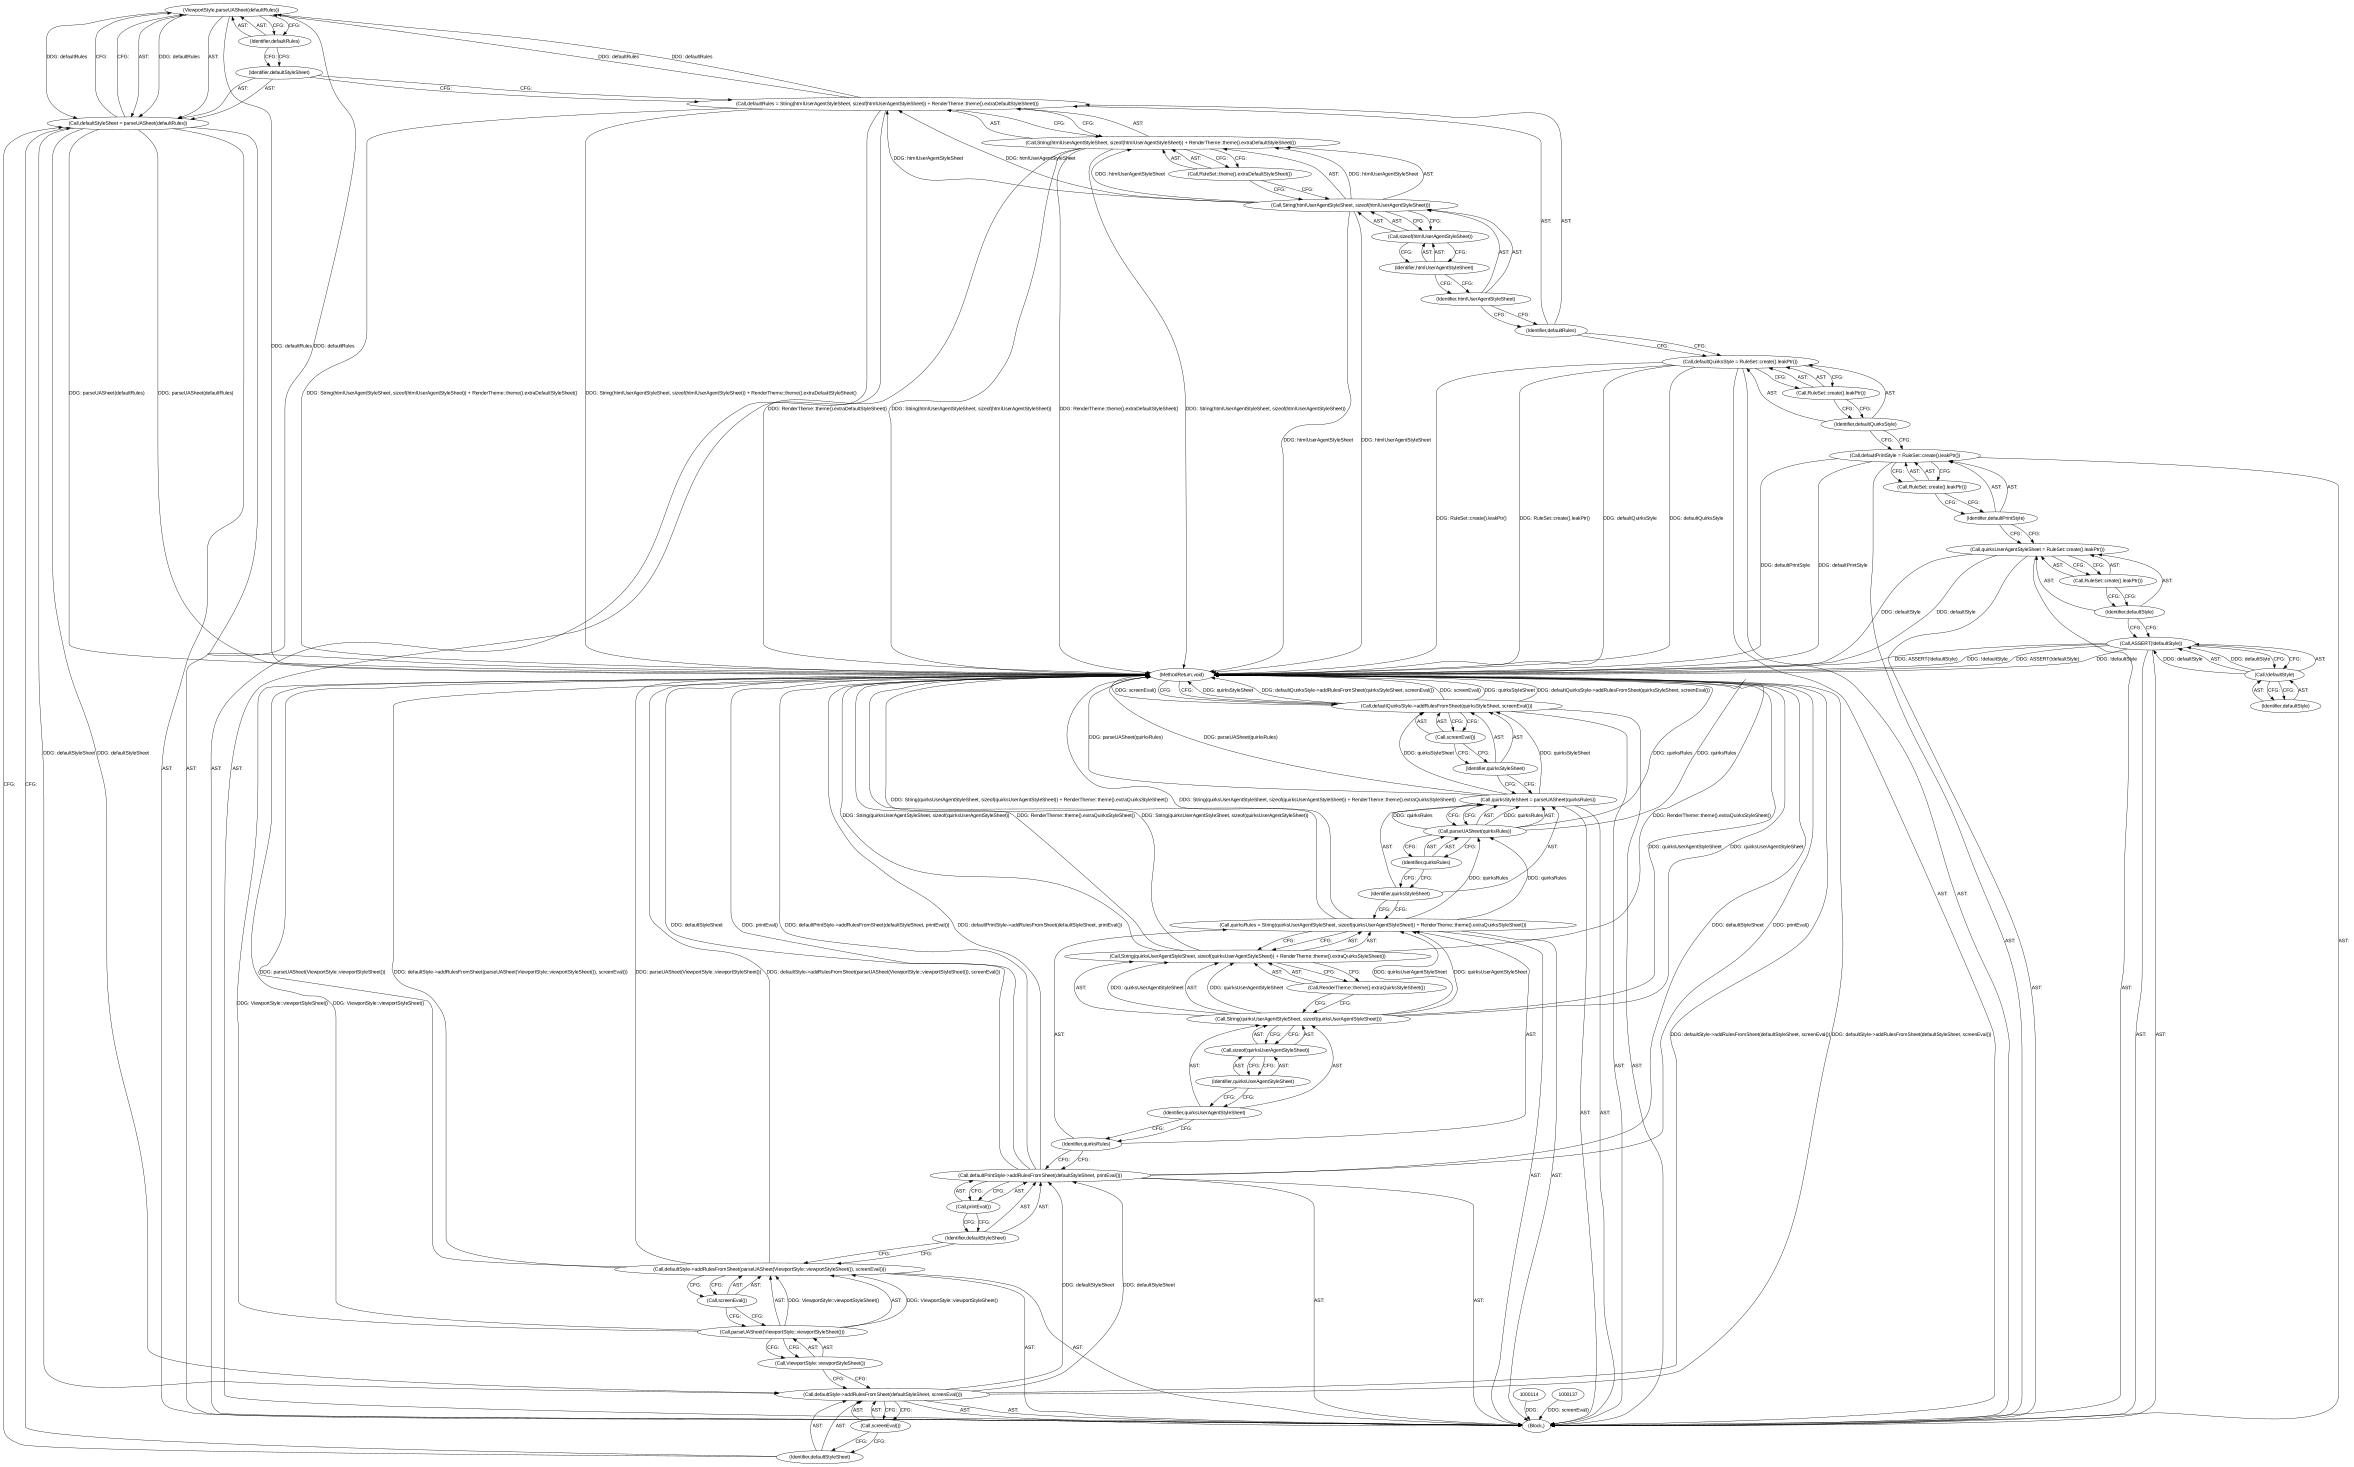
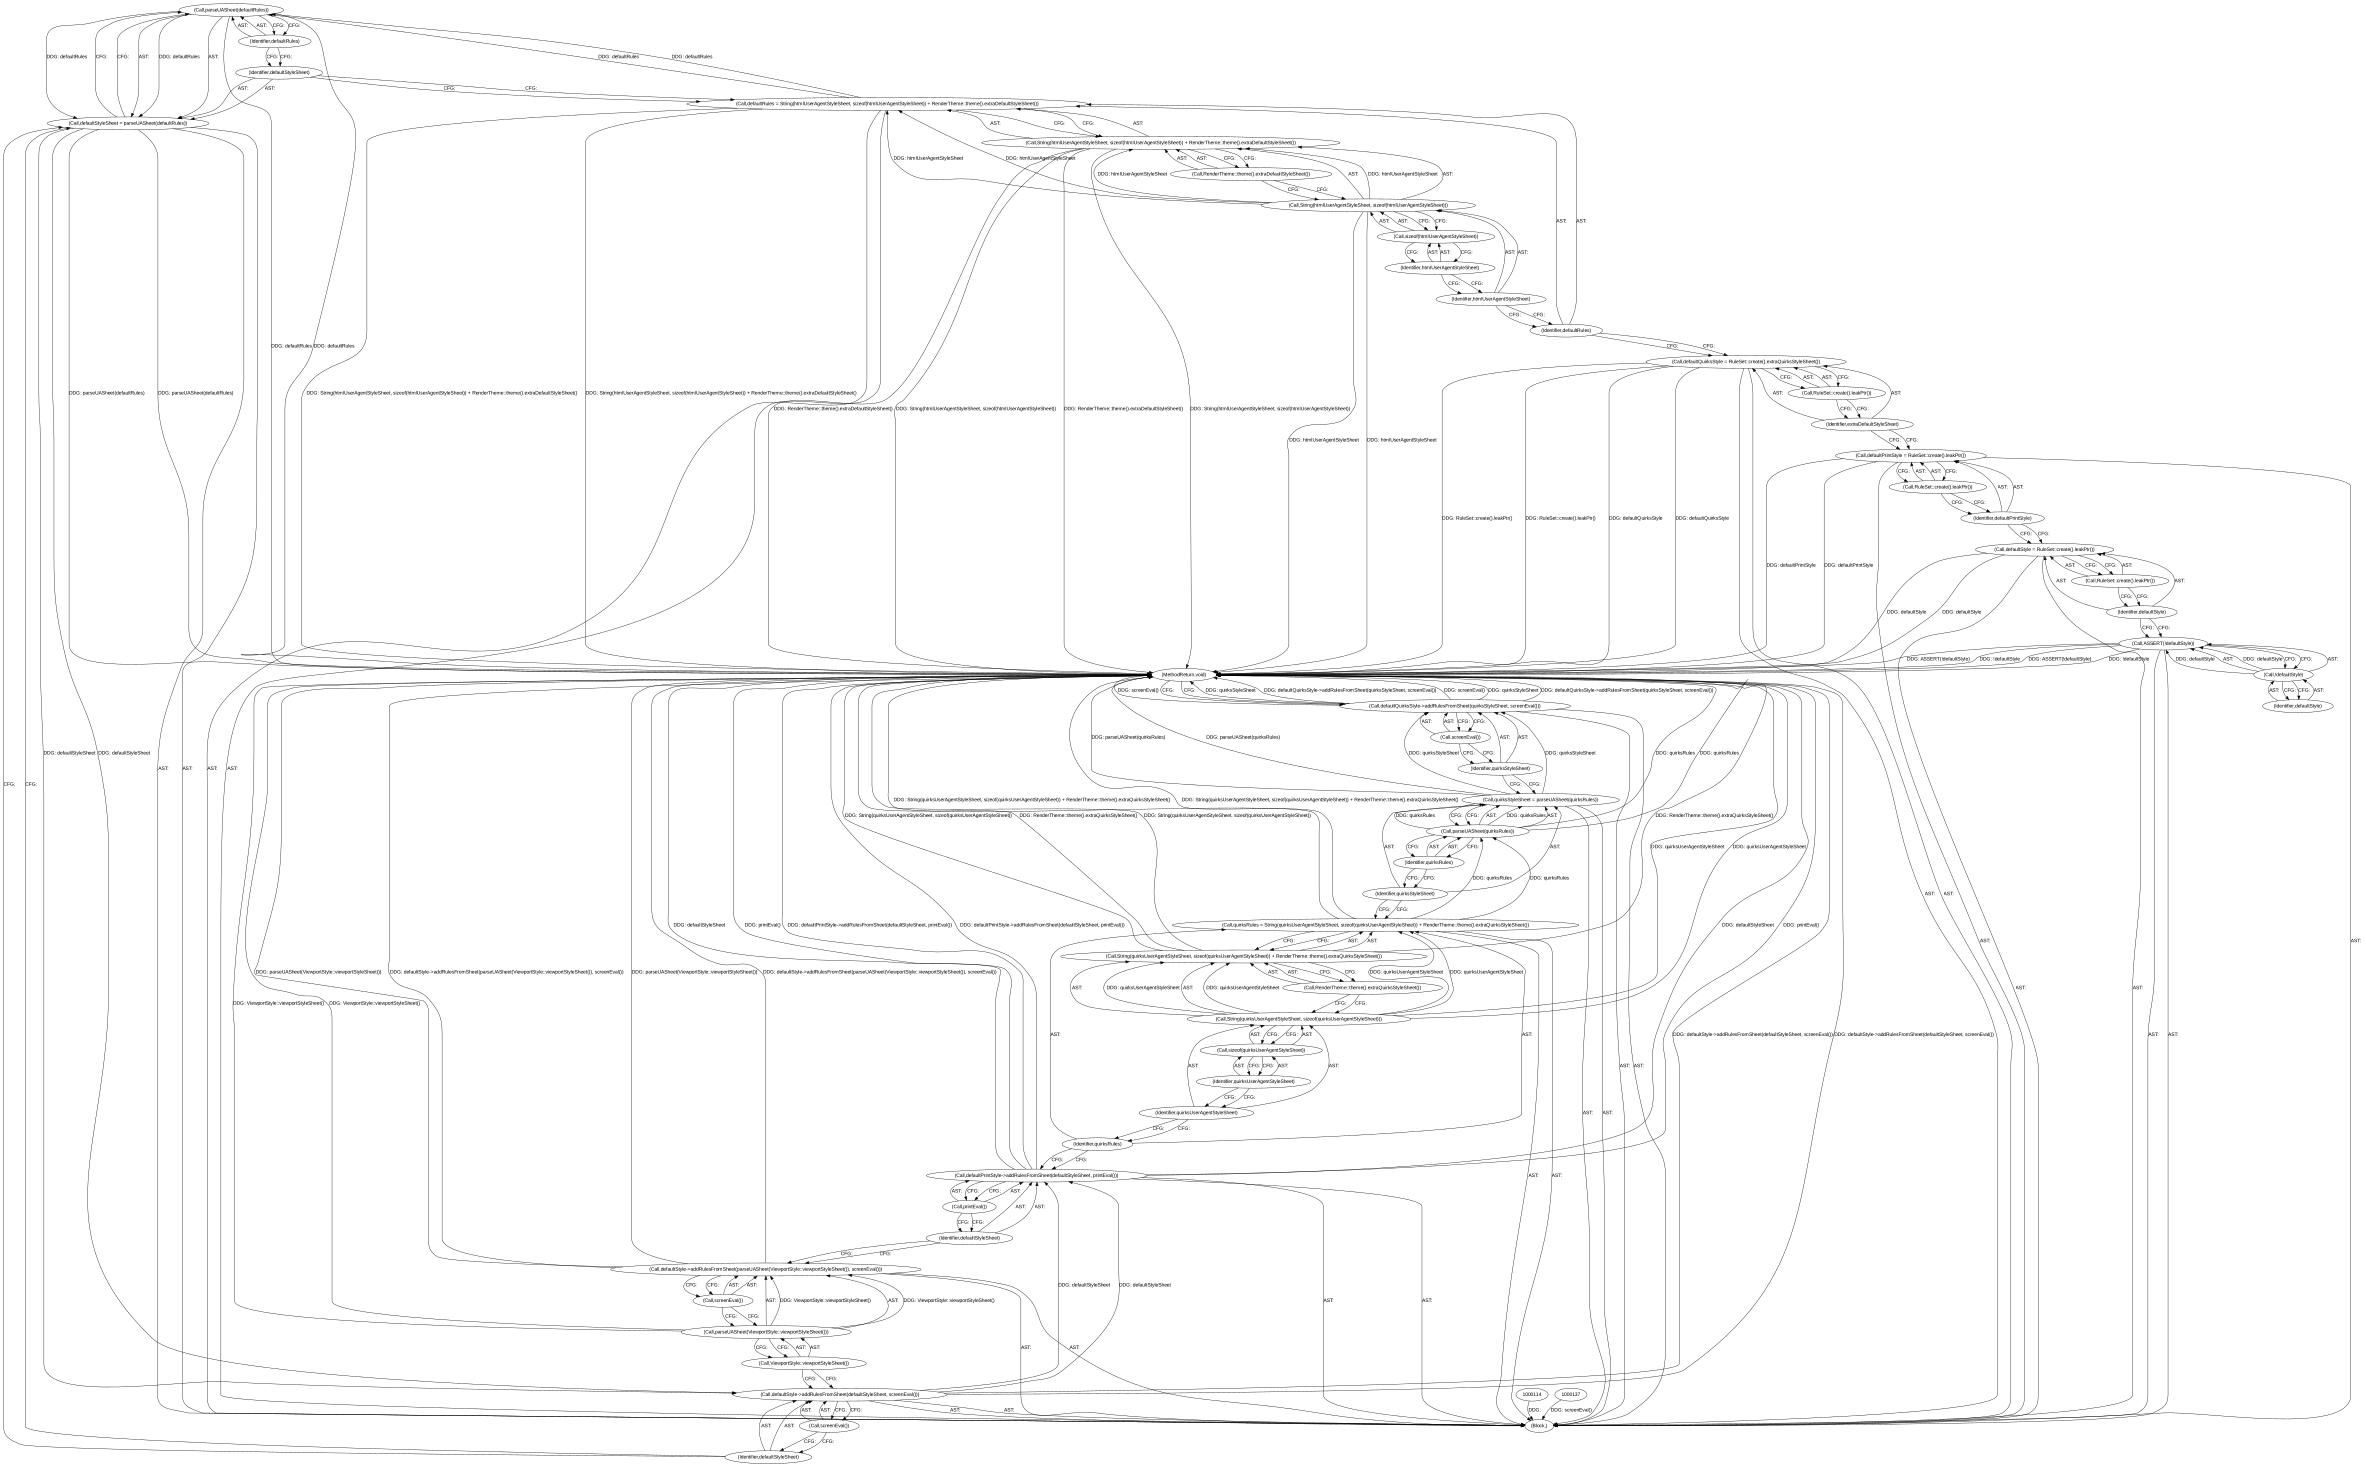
node "(ViewportStyle,parseUASheet(defaultRules))": label "(ViewportStyle,parseUASheet(defaultRules))" -> "(Call,parseUASheet(defaultRules))"
node "(Call,RuleSet::theme().extraDefaultStyleSheet())": label "(Call,RuleSet::theme().extraDefaultStyleSheet())" -> "(Call,RenderTheme::theme().extraDefaultStyleSheet())"
node "(Call,defaultQuirksStyle = RuleSet::create().leakPtr())": label "(Call,defaultQuirksStyle = RuleSet::create().leakPtr())" -> "(Call,defaultQuirksStyle = RuleSet::create().extraQuirksStyleSheet())"
node "(Identifier,defaultQuirksStyle)": label "(Identifier,defaultQuirksStyle)" -> "(Identifier,extraDefaultStyleSheet)"
node "(Call,quirksUserAgentStyleSheet = RuleSet::create().leakPtr())": label "(Call,quirksUserAgentStyleSheet = RuleSet::create().leakPtr())" -> "(Call,defaultStyle = RuleSet::create().leakPtr())"
